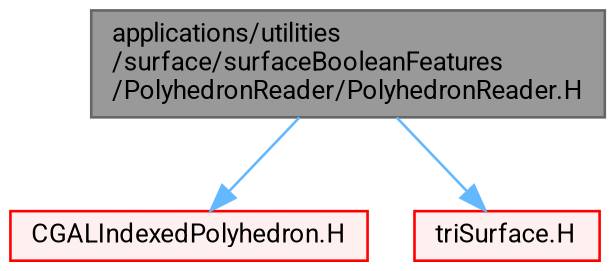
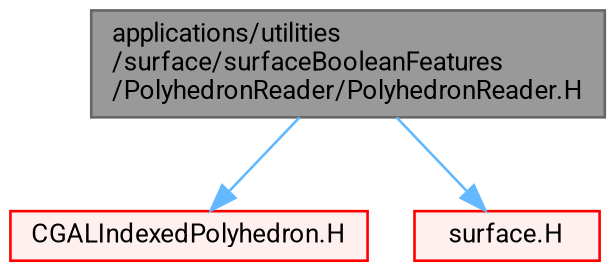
node "triSurface.H": label "triSurface.H" -> "surface.H"
